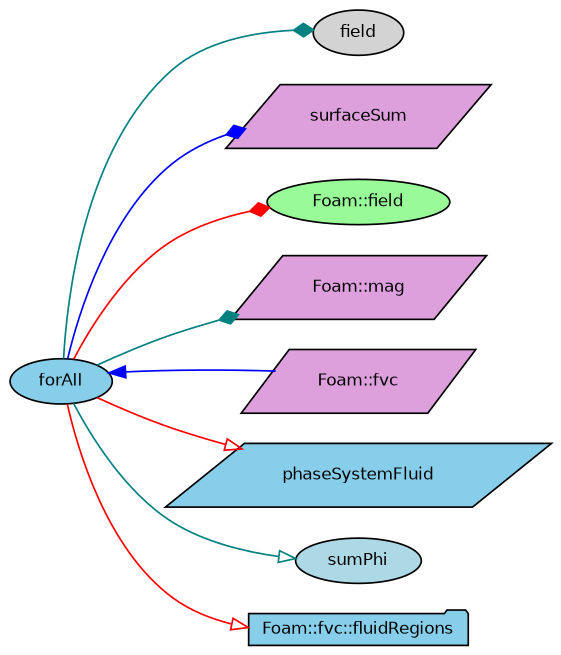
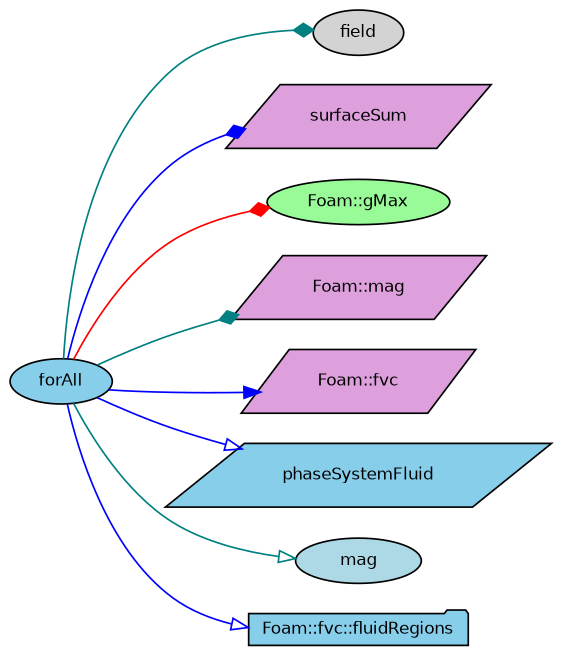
node "Foam::field": label "Foam::field" -> "Foam::gMax"
edge "Foam::fvc" -> "forAll": reversed
edge "forAll" -> "phaseSystemFluid": color red -> blue
edge "forAll" -> "Foam::fvc::fluidRegions": color red -> blue
node "sumPhi": label "sumPhi" -> "mag"
